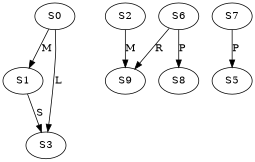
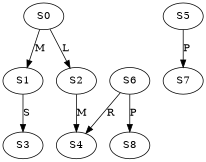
edge "S7" -> "S5": reversed
edge "S0" -> "S3": now "S0" -> "S2"
node "S9": label "S9" -> "S4"
